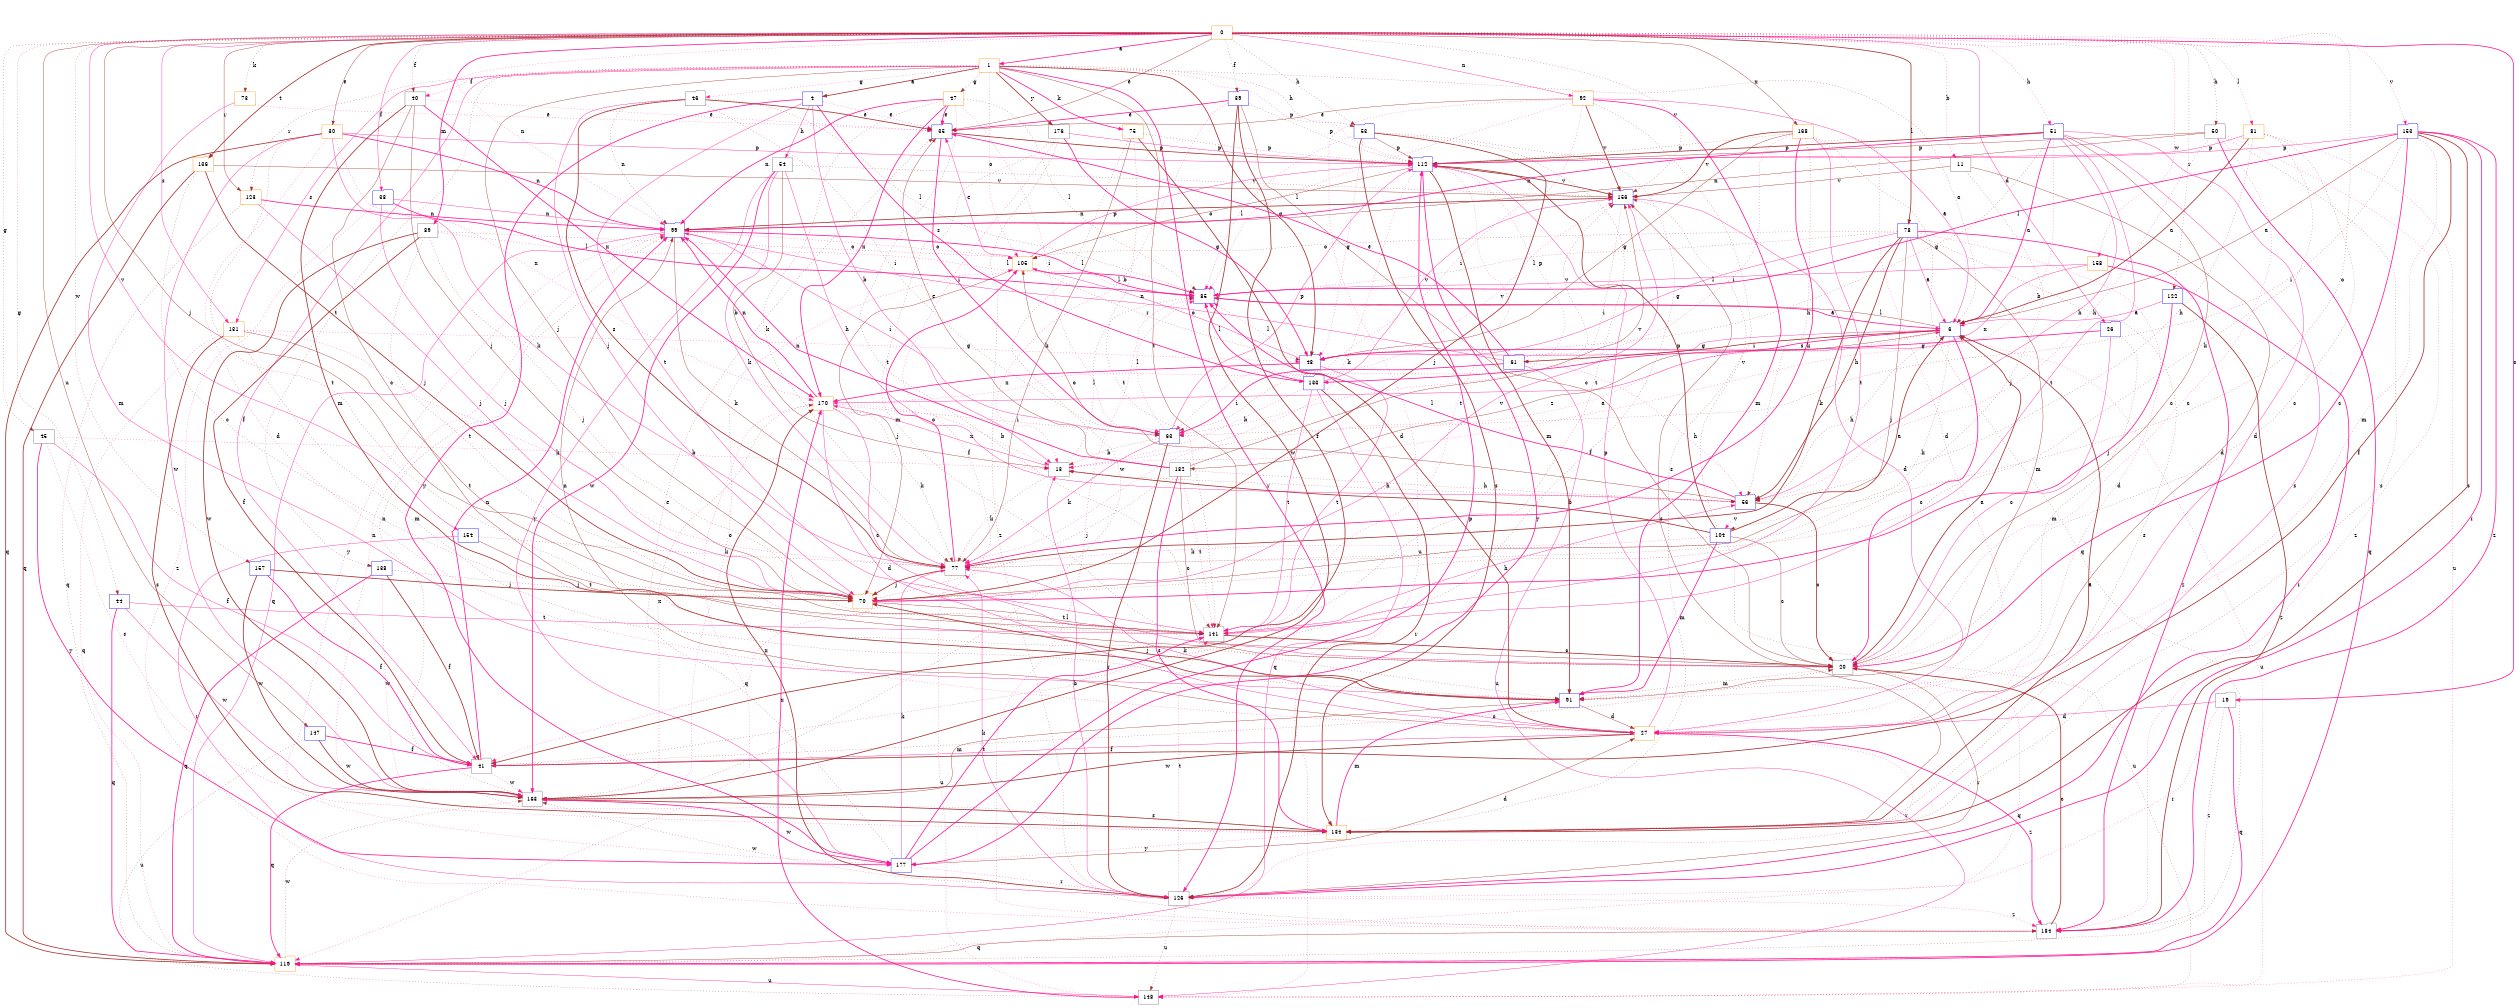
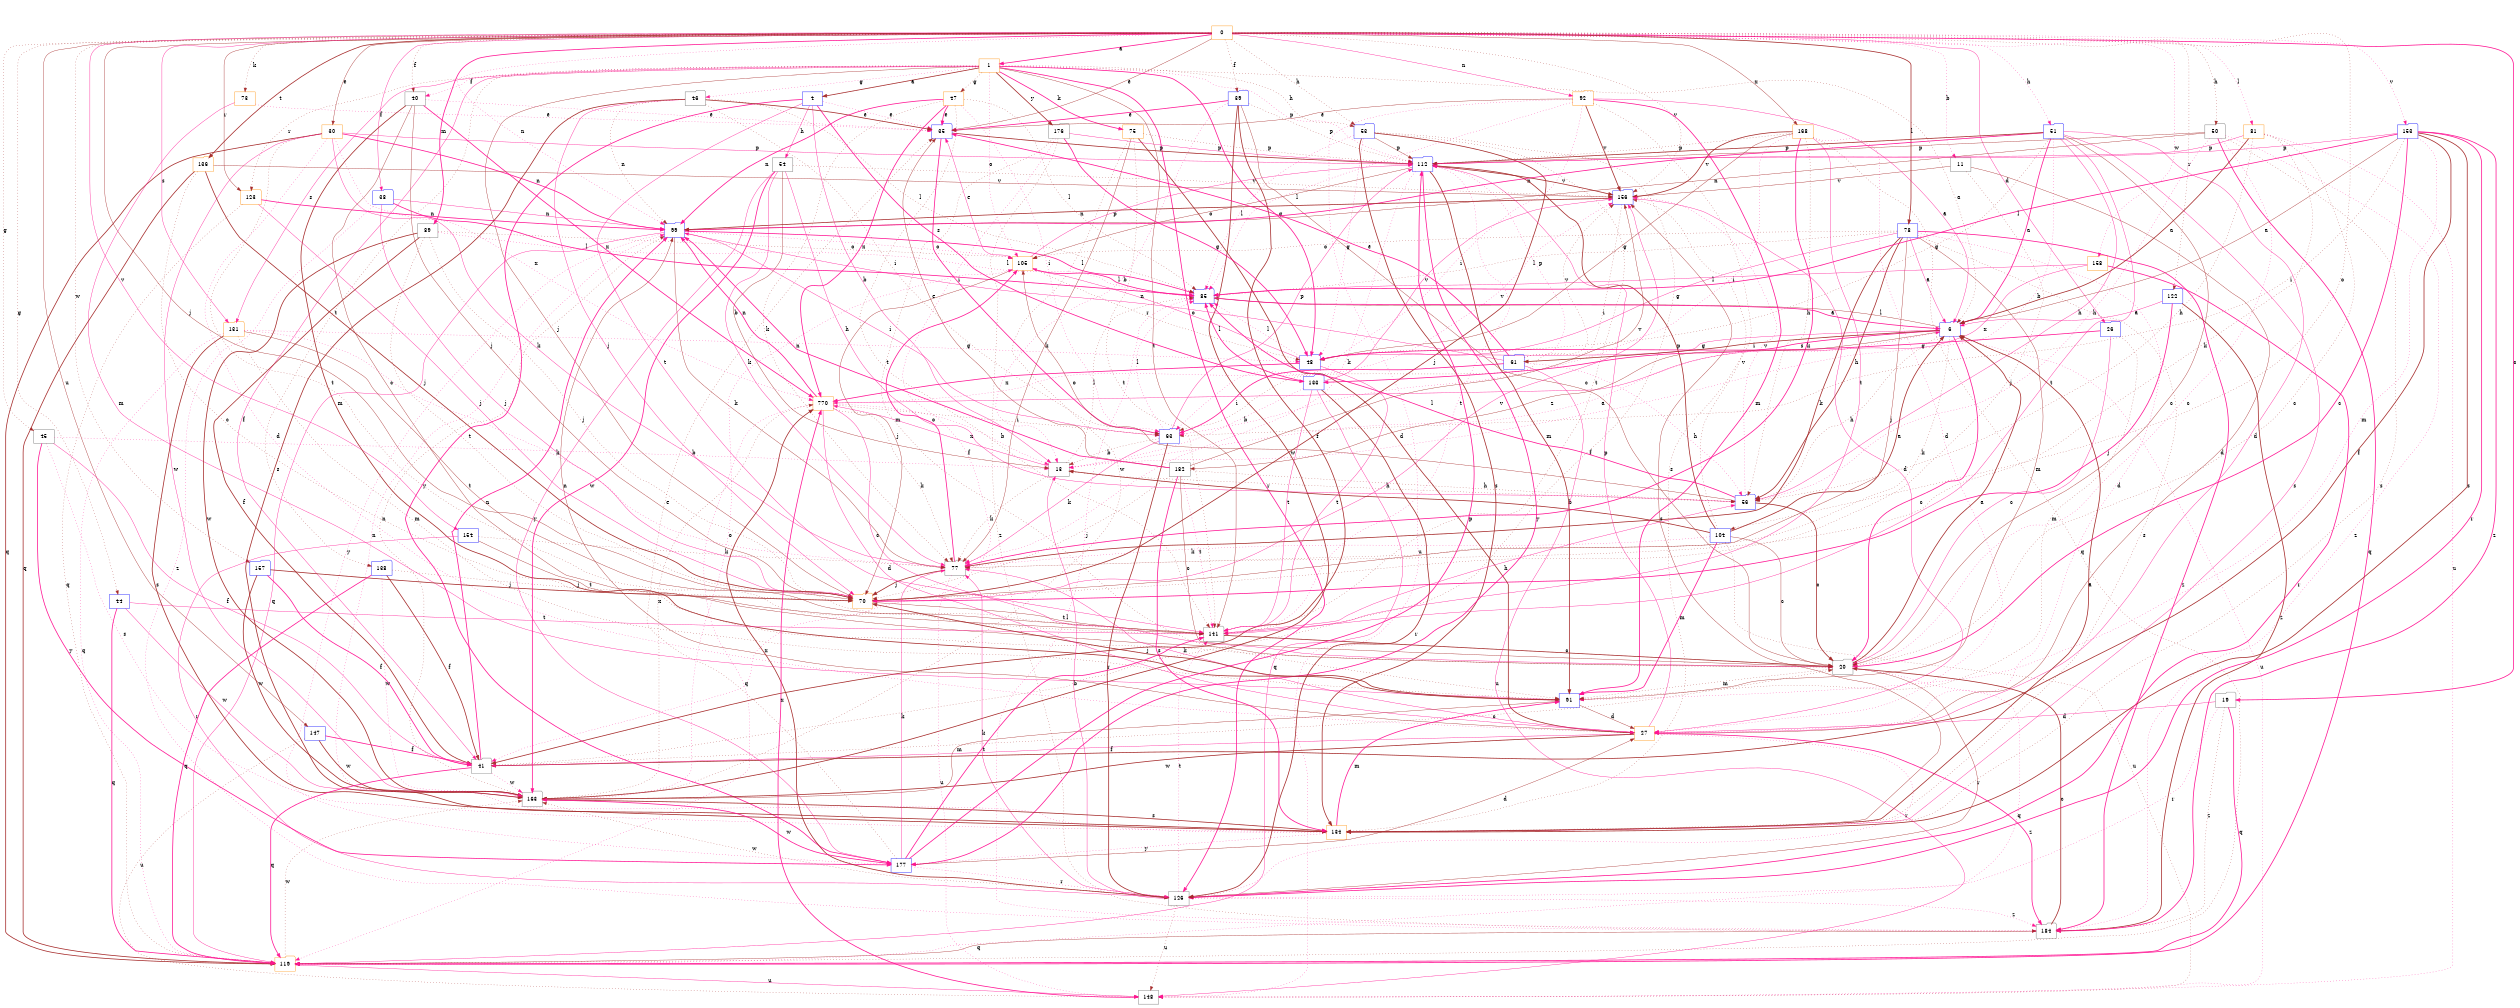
edge "1" -> "48": color brown -> deeppink
edge "46" -> "77": now "46" -> "134"
node "170": label "170" -> "770"
edge "56" -> "104": now "56" -> "156"
